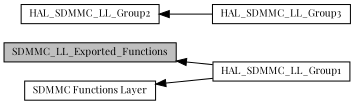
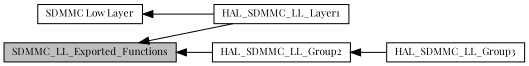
edge "HAL_SDMMC_LL_Group2" -> "SDMMC_LL_Exported_Functions": added
node "HAL_SDMMC_LL_Group1": label "HAL_SDMMC_LL_Group1" -> "HAL_SDMMC_LL_Layer1"
node "SDMMC Functions Layer": label "SDMMC Functions Layer" -> "SDMMC Low Layer"
